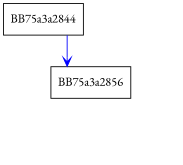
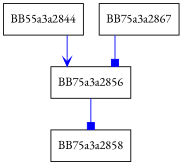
node "BB75a3a2844": label "BB75a3a2844" -> "BB55a3a2844"
node "BB75a3a2867": added
node "BB75a3a2858": added
